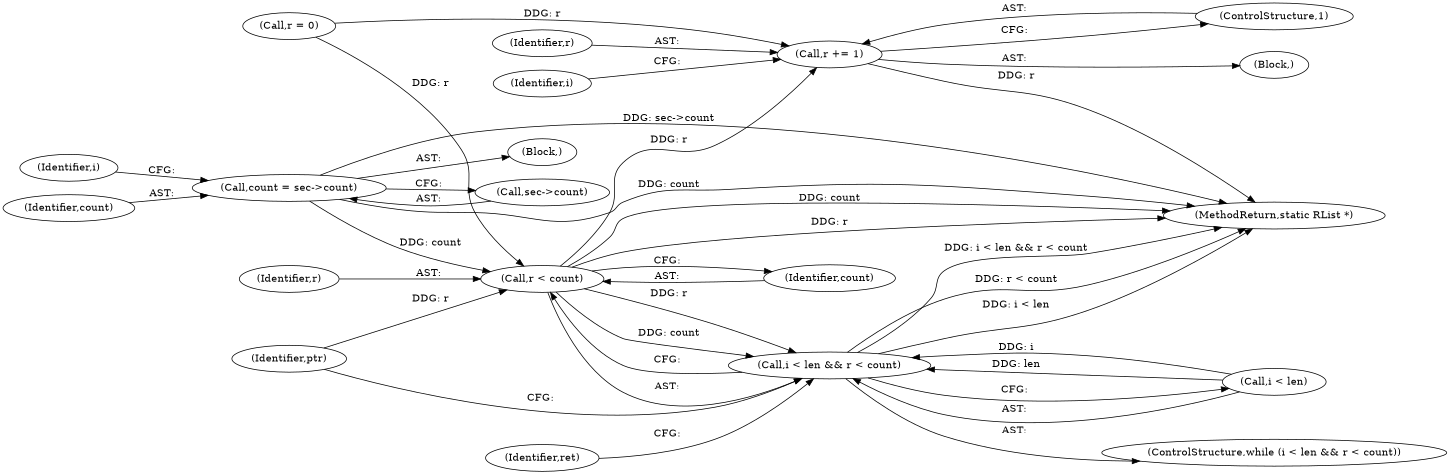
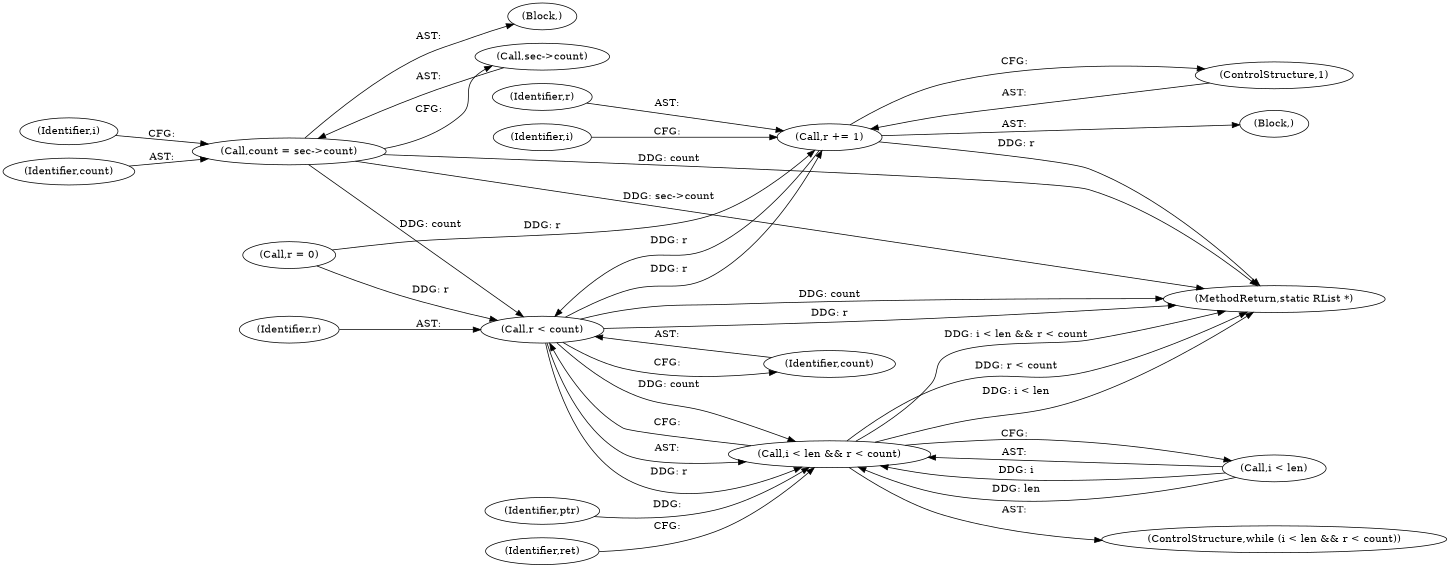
edge "(Identifier,ptr)" -> "(Call,r < count)": now "(Call,r += 1)" -> "(Call,r < count)"
edge "(Identifier,ptr)" -> "(Call,i < len && r < count)": label "CFG: " -> "DDG: "
